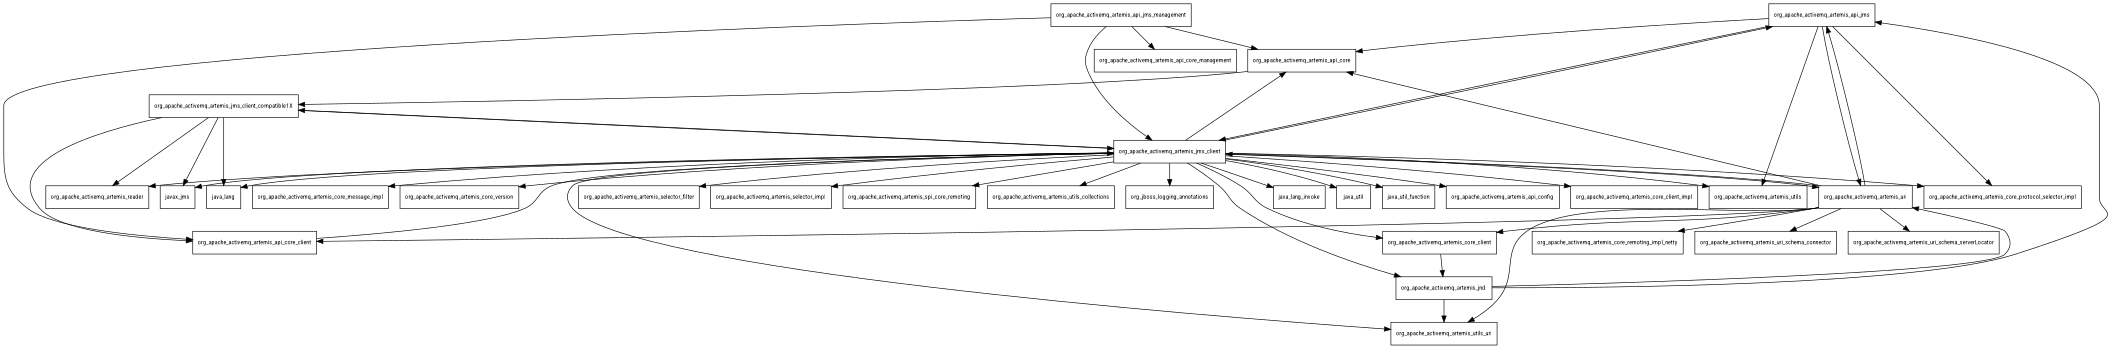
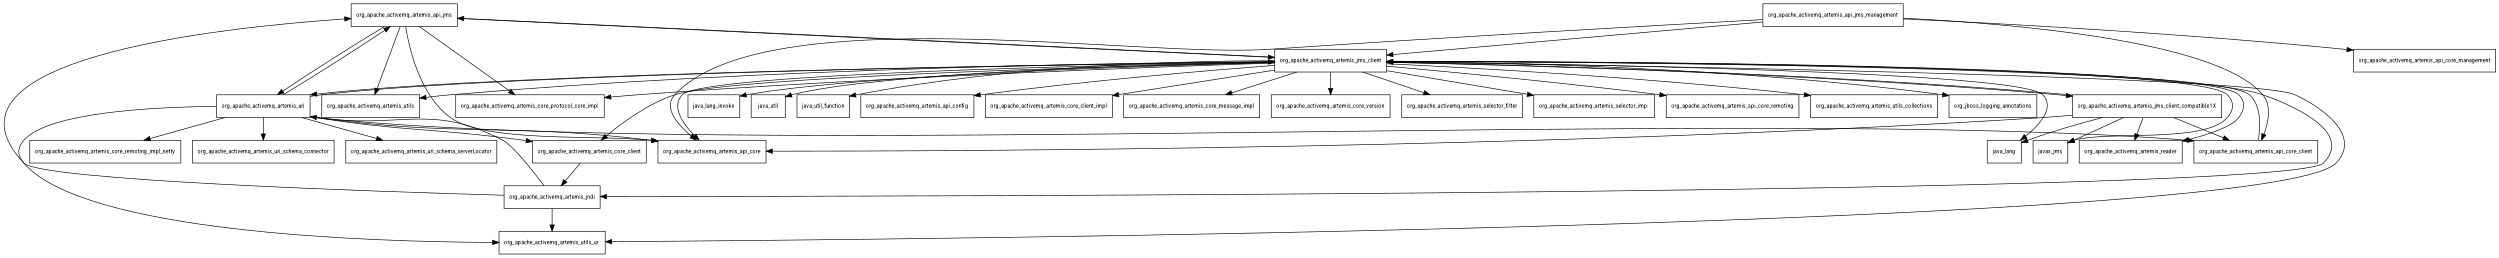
edge "org_apache_activemq_artemis_api_core" -> "org_apache_activemq_artemis_jms_client_compatible1X": reversed
node "org_apache_activemq_artemis_core_protocol_selector_impl": label "org_apache_activemq_artemis_core_protocol_selector_impl" -> "org_apache_activemq_artemis_core_protocol_core_impl"
